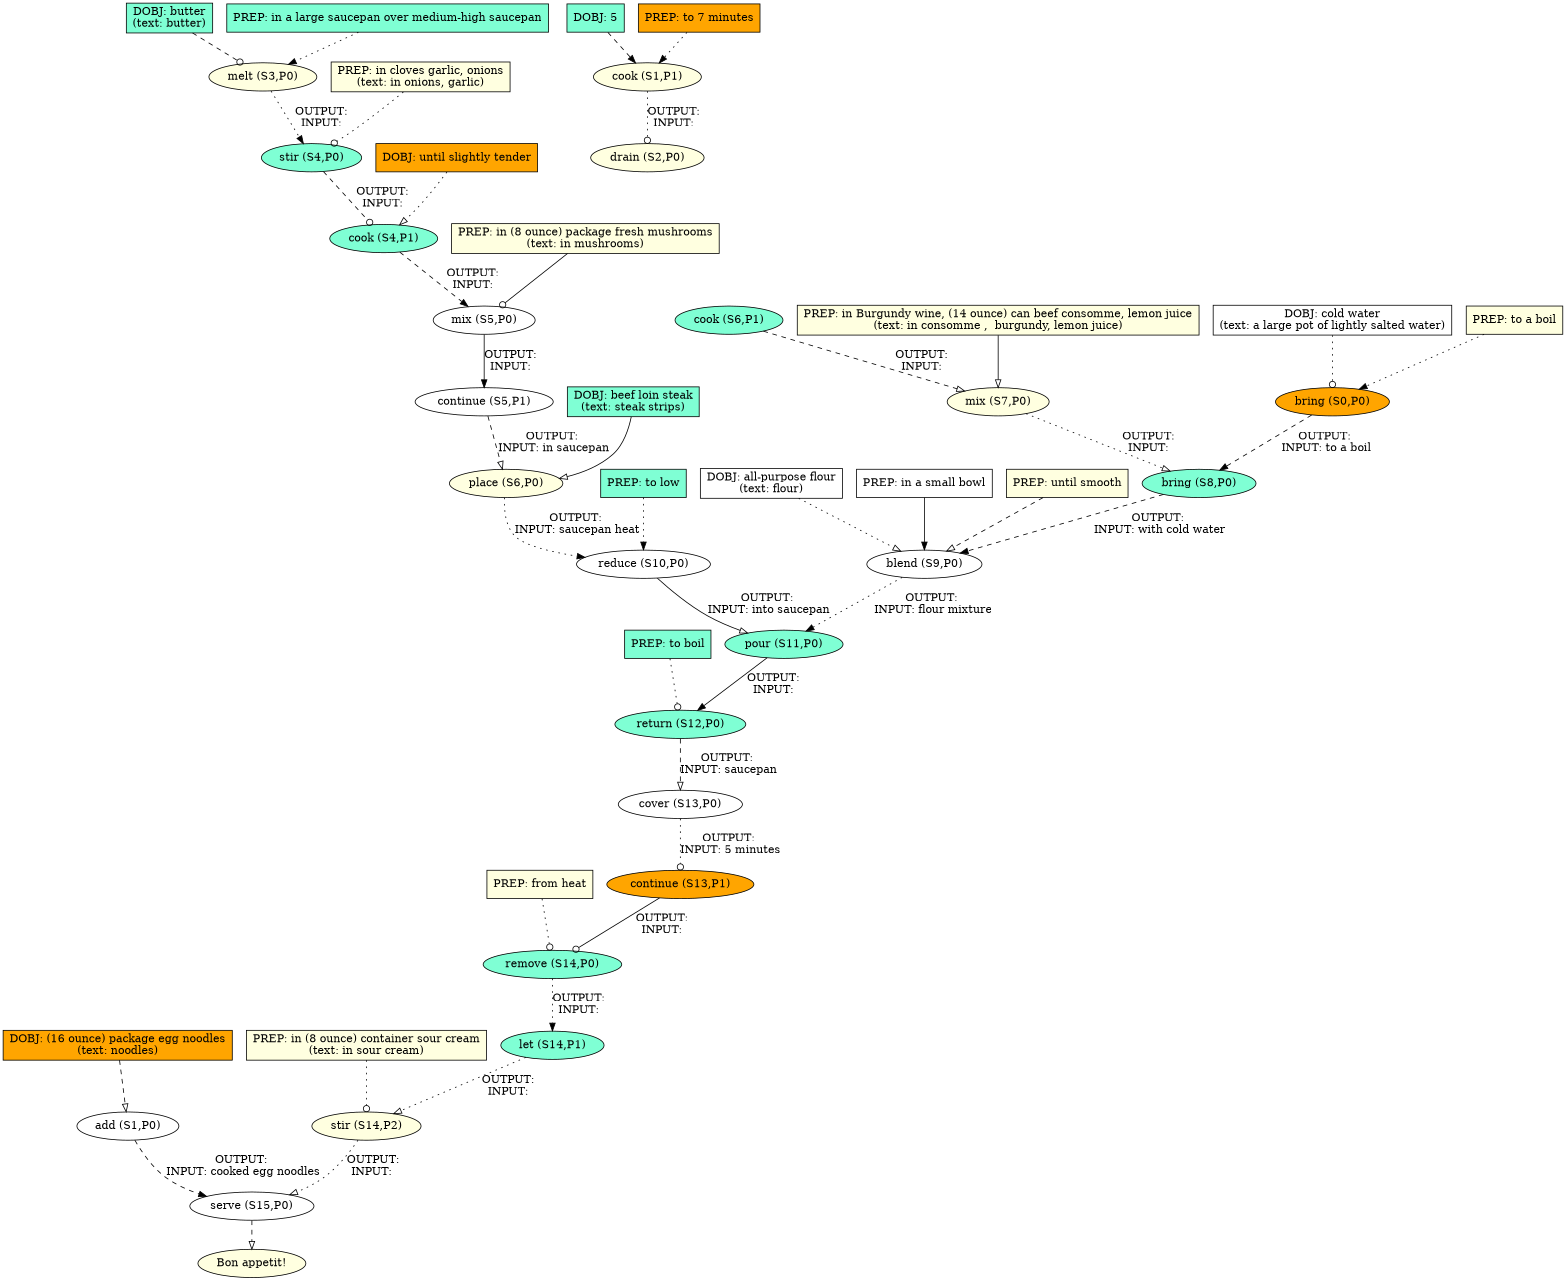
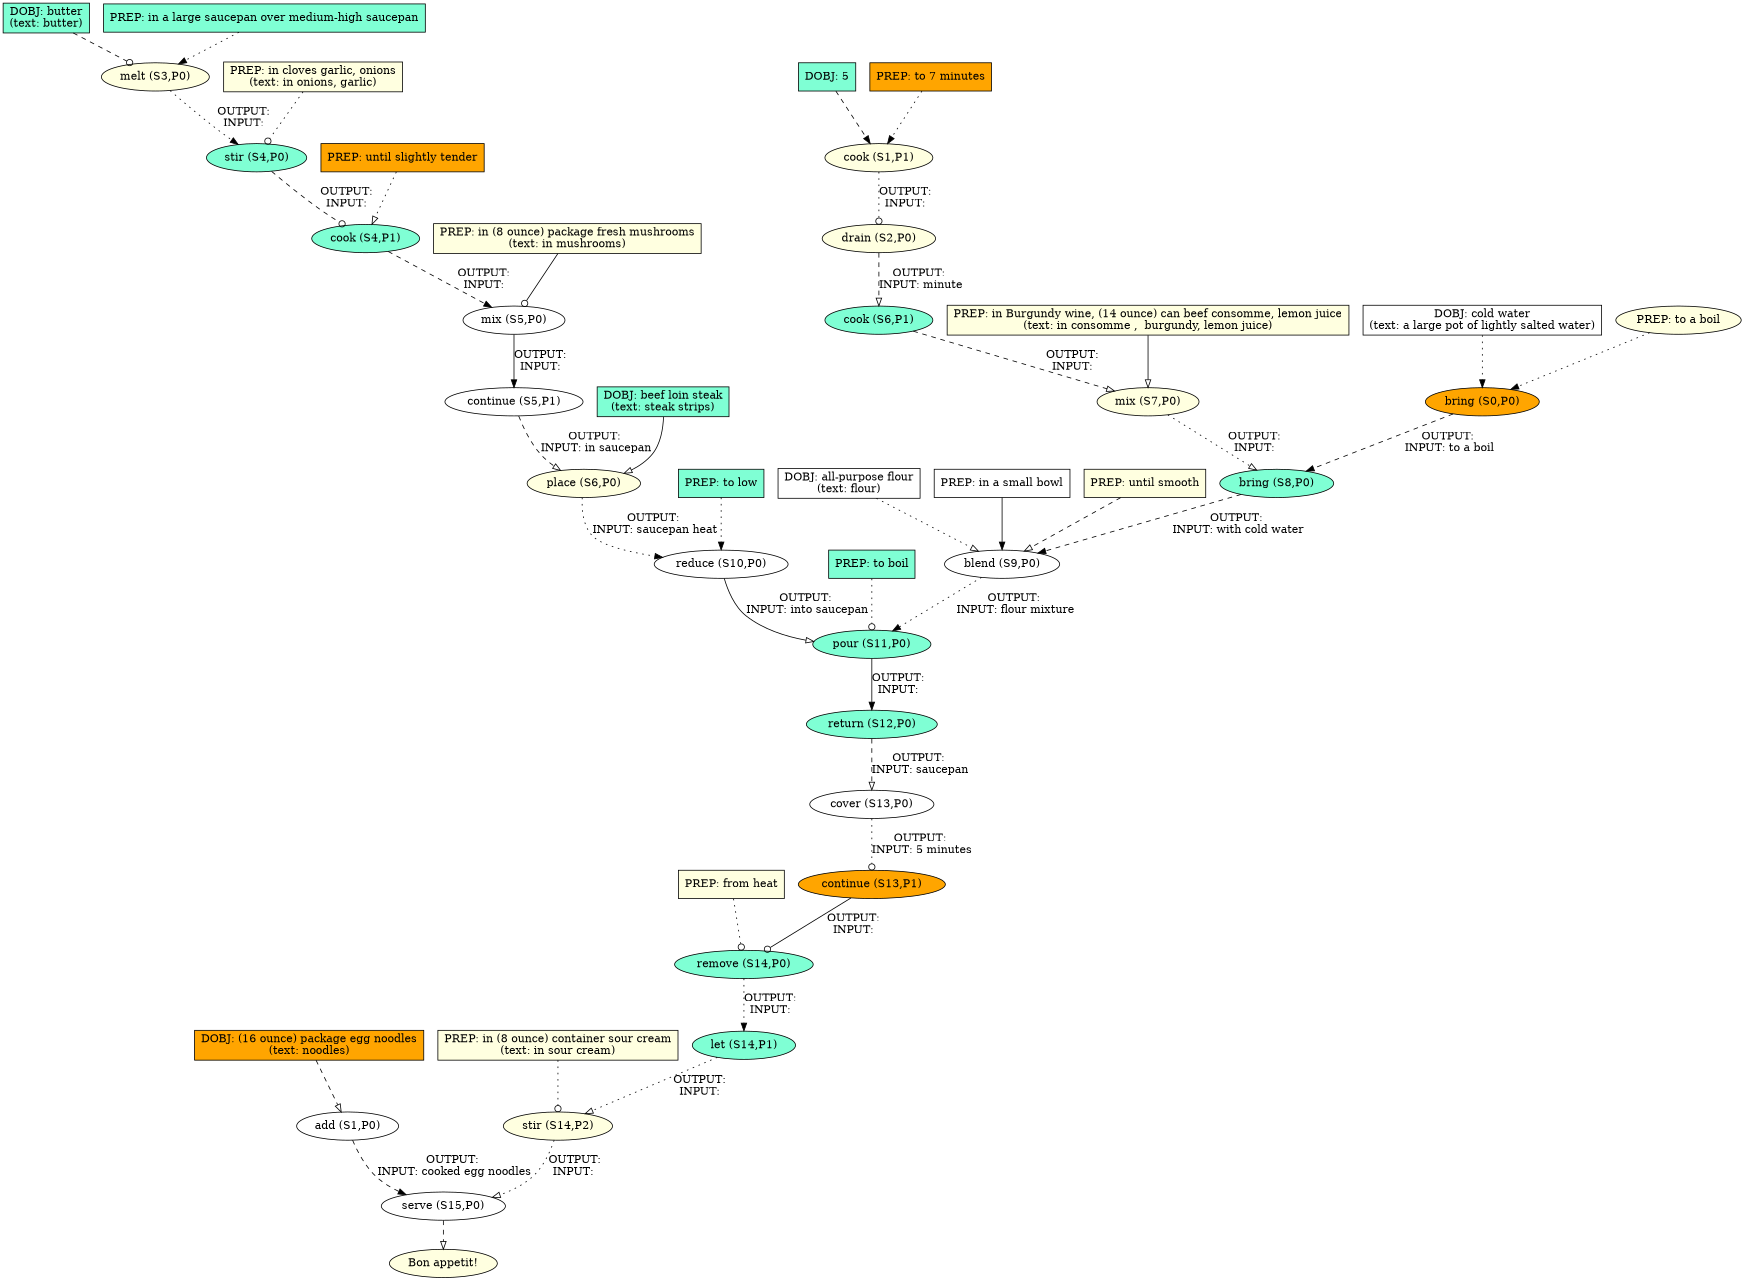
node "DOBJ: until slightly tender": label "DOBJ: until slightly tender" -> "PREP: until slightly tender"
edge "drain (S2,P0)" -> "cook (S6,P1)": added, label "OUTPUT: INPUT: minute"
node "PREP: to a boil": shape box -> ellipse
edge "DOBJ: cold water (text: a large pot of lightly salted water)" -> "bring (S0,P0)": arrowhead odot -> normal
edge "PREP: to boil" -> "return (S12,P0)": now "PREP: to boil" -> "pour (S11,P0)"
